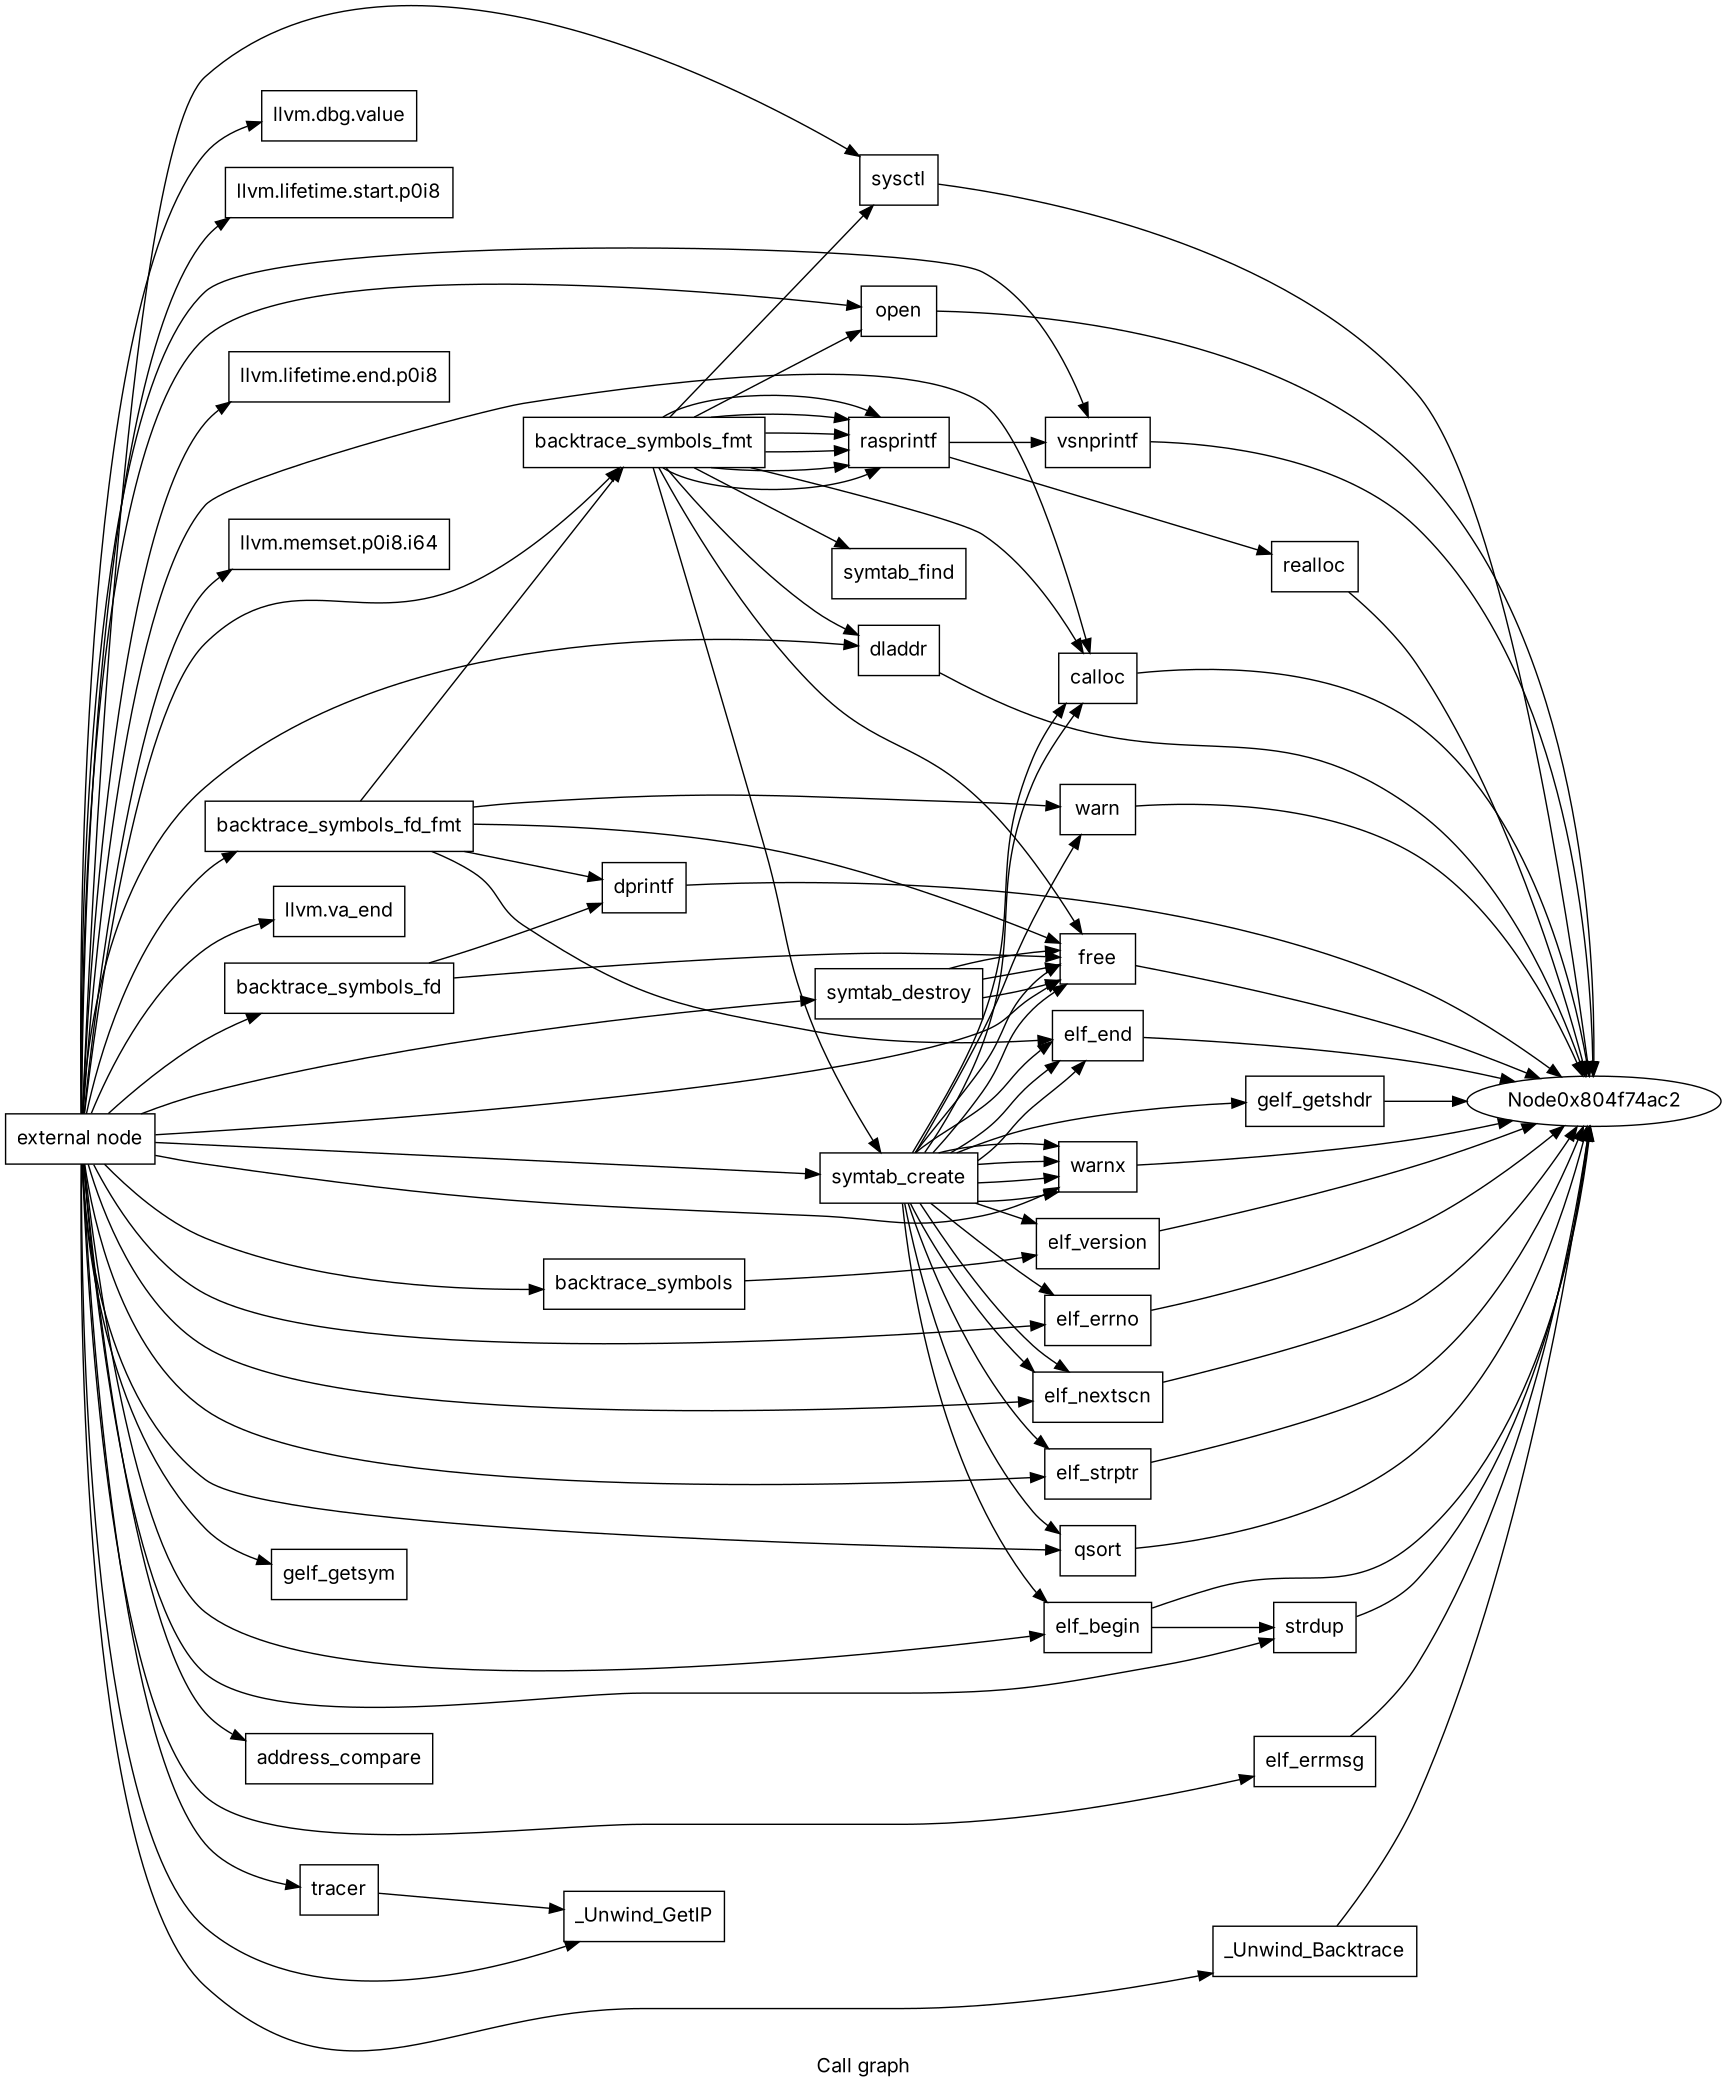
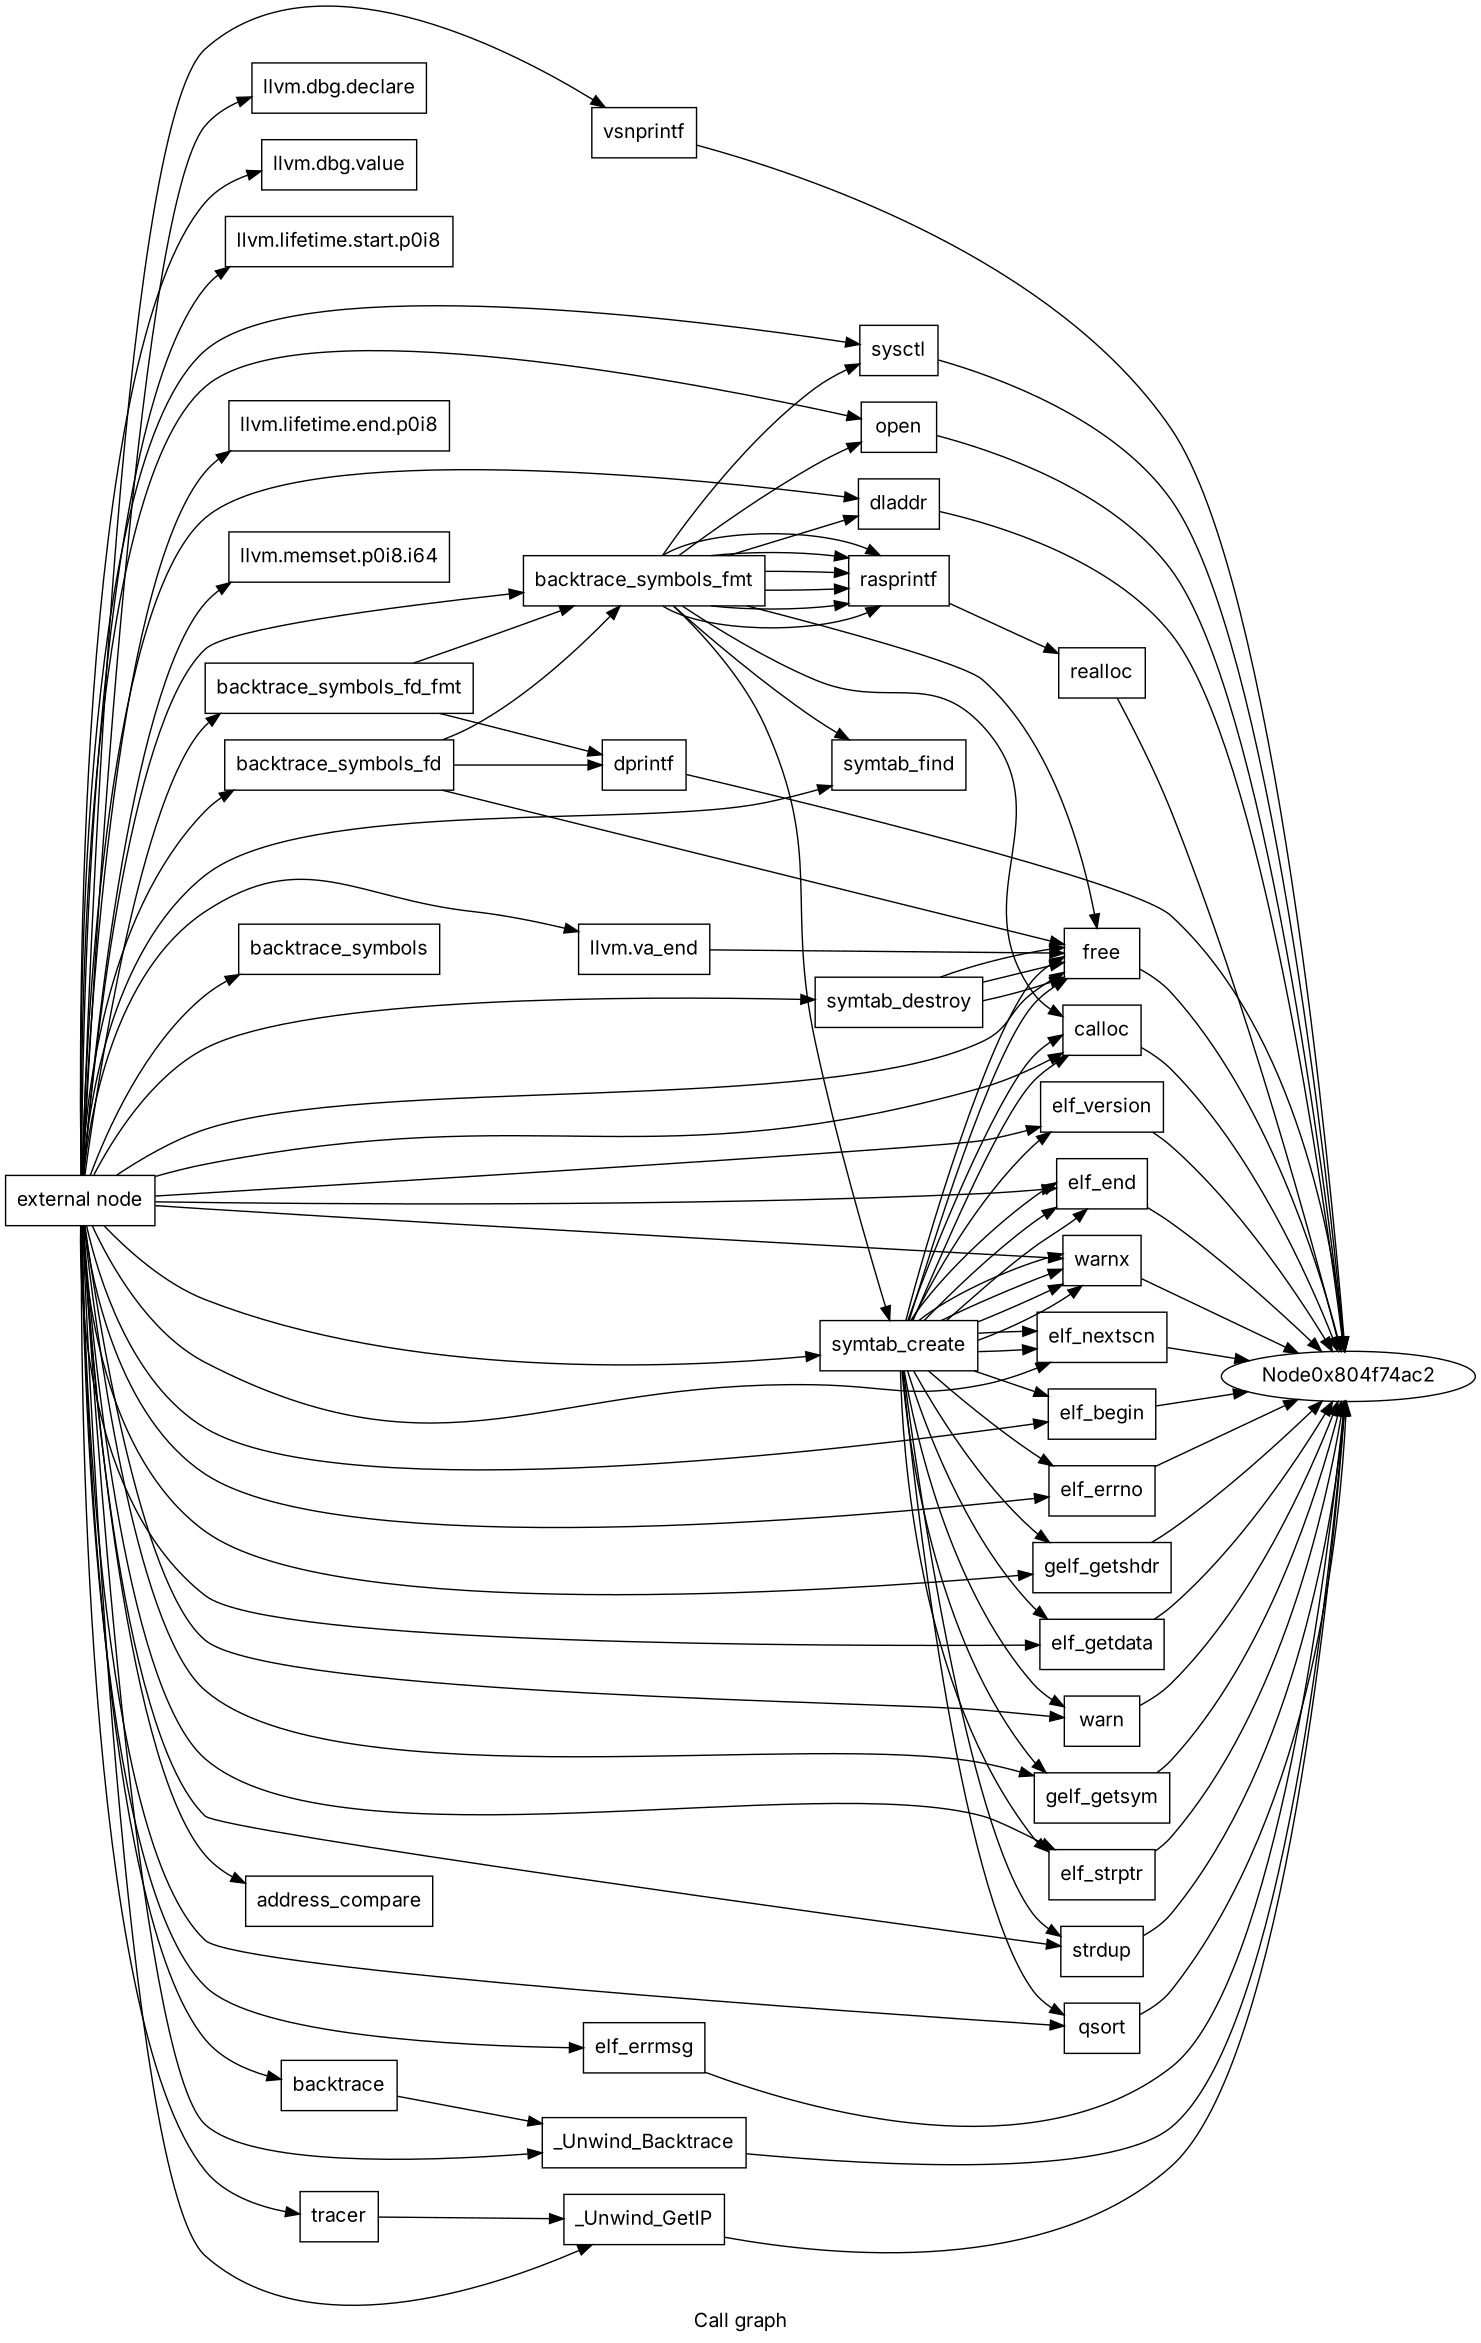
node "llvm.dbg.declare": added
edge "rasprintf" -> "vsnprintf": removed
edge "backtrace_symbols_fd" -> "backtrace_symbols_fmt": added
edge "backtrace_symbols_fd_fmt" -> "warn": now "external node" -> "warn"
edge "external node" -> "symtab_find": added
edge "backtrace_symbols_fd_fmt" -> "free": now "llvm.va_end" -> "free"
edge "backtrace_symbols_fd_fmt" -> "elf_end": now "external node" -> "elf_end"
edge "backtrace_symbols" -> "elf_version": now "external node" -> "elf_version"
edge "external node" -> "gelf_getshdr": added
edge "symtab_create" -> "gelf_getsym": added
edge "gelf_getsym" -> "Node0x804f74ac2": added
edge "elf_begin" -> "strdup": now "symtab_create" -> "strdup"
node "elf_getdata": added
edge "_Unwind_GetIP" -> "Node0x804f74ac2": added
node "backtrace": added
